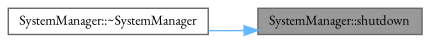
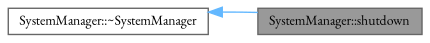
edge "SystemManager::~SystemManager" -> "SystemManager::shutdown": reversed
